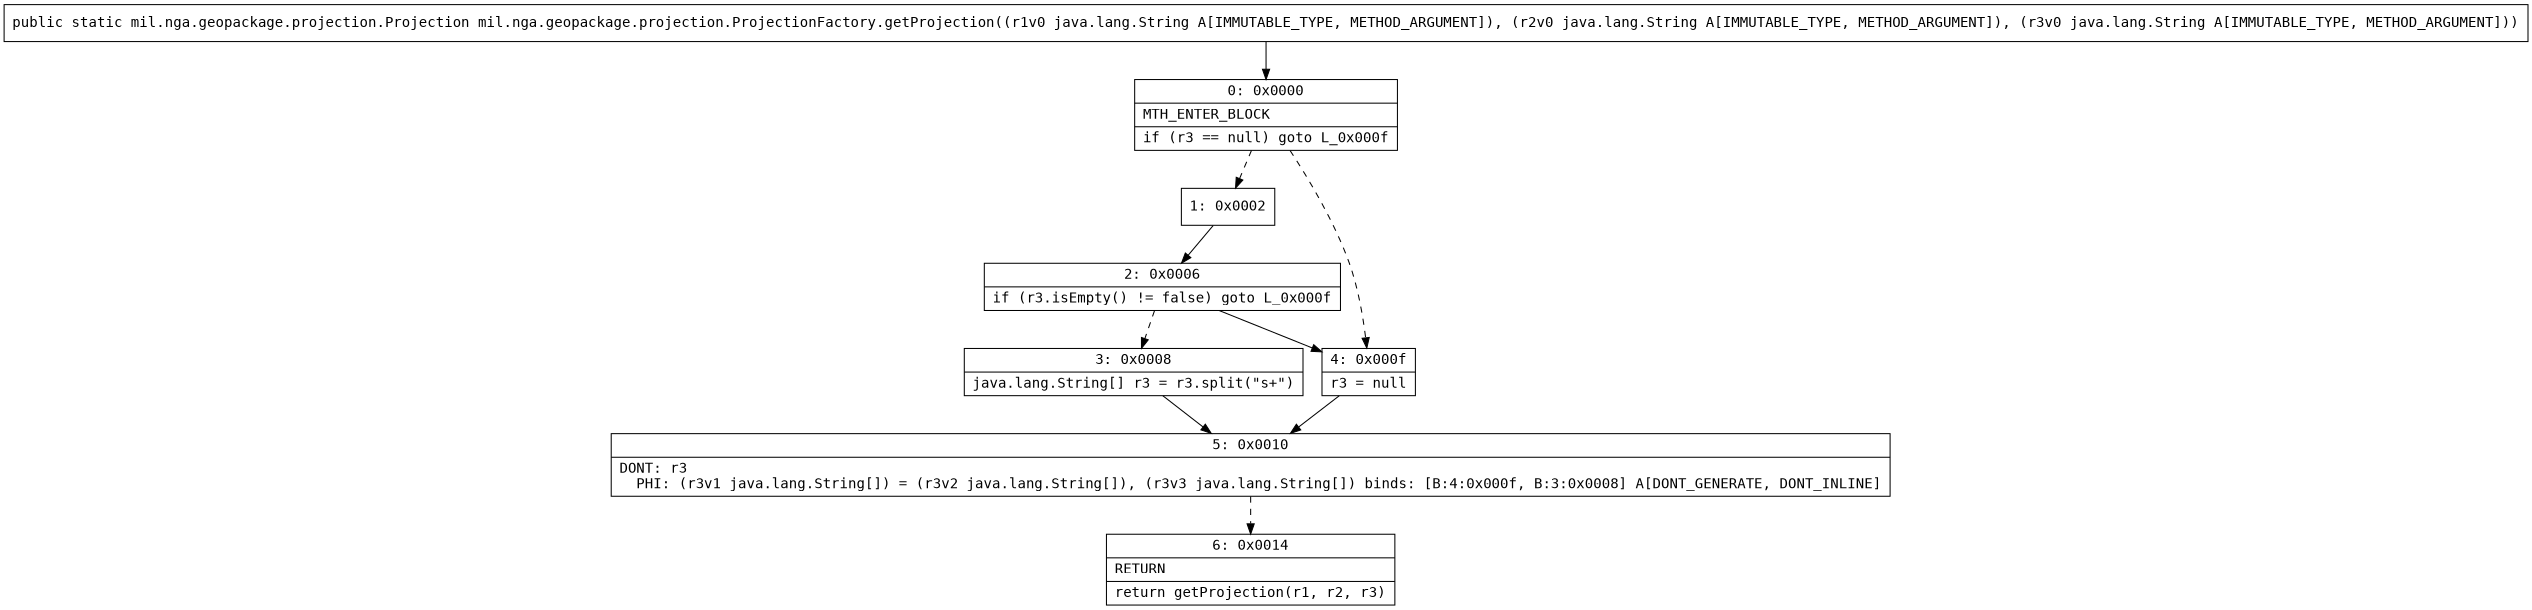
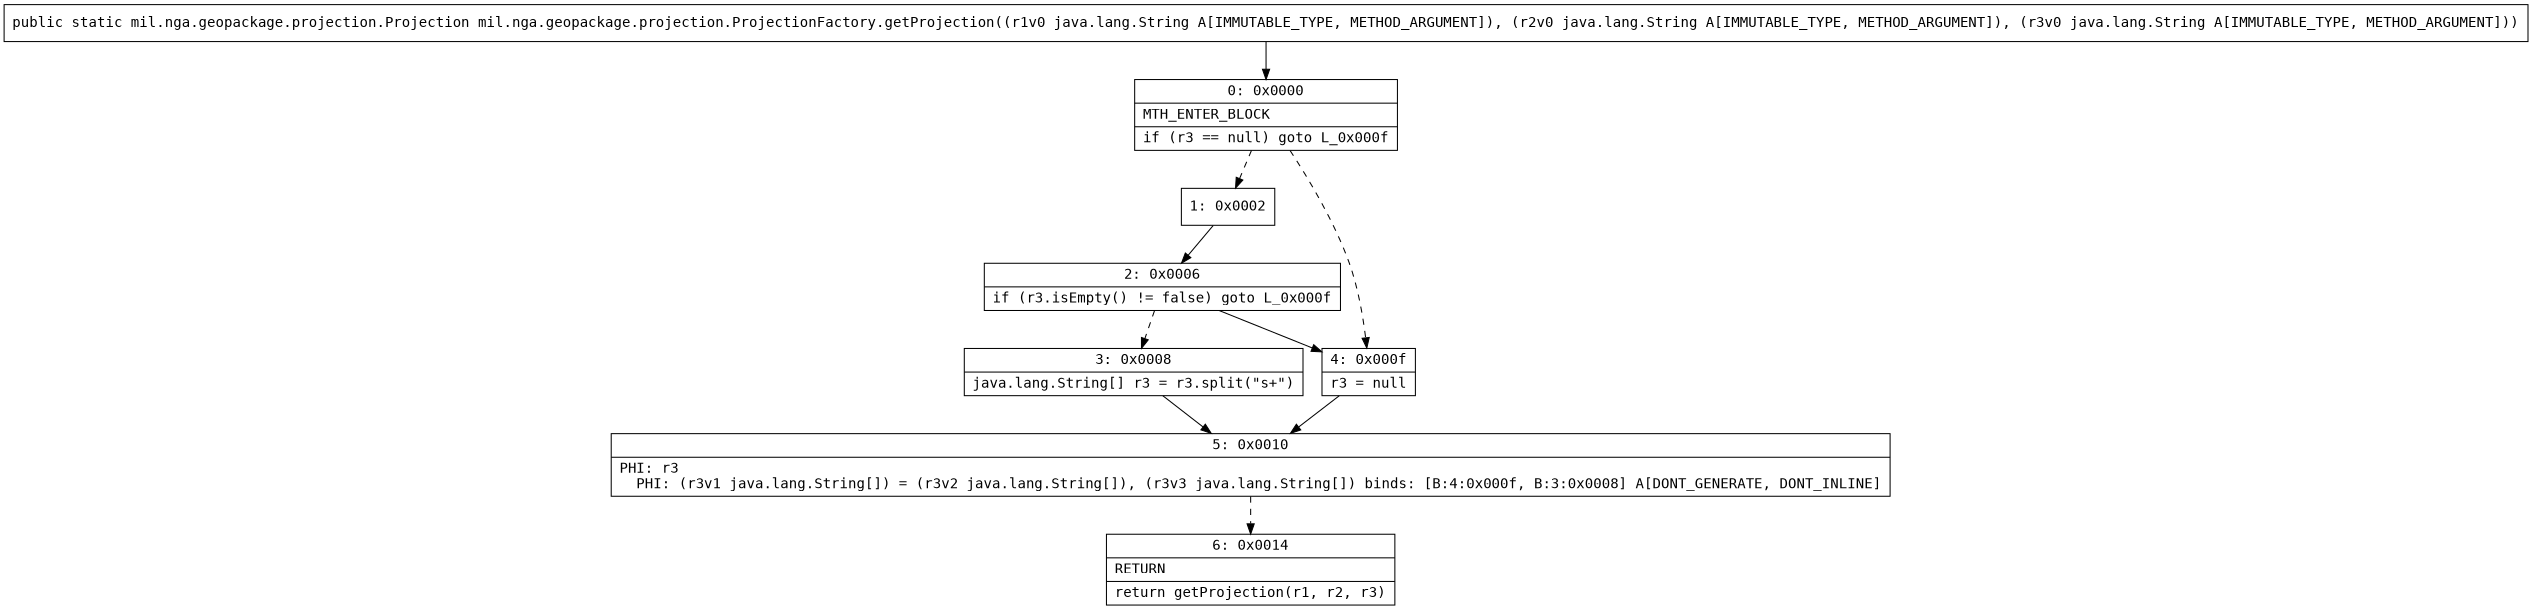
node "5: 0x0010": text "DONT: r3" -> "PHI: r3"
